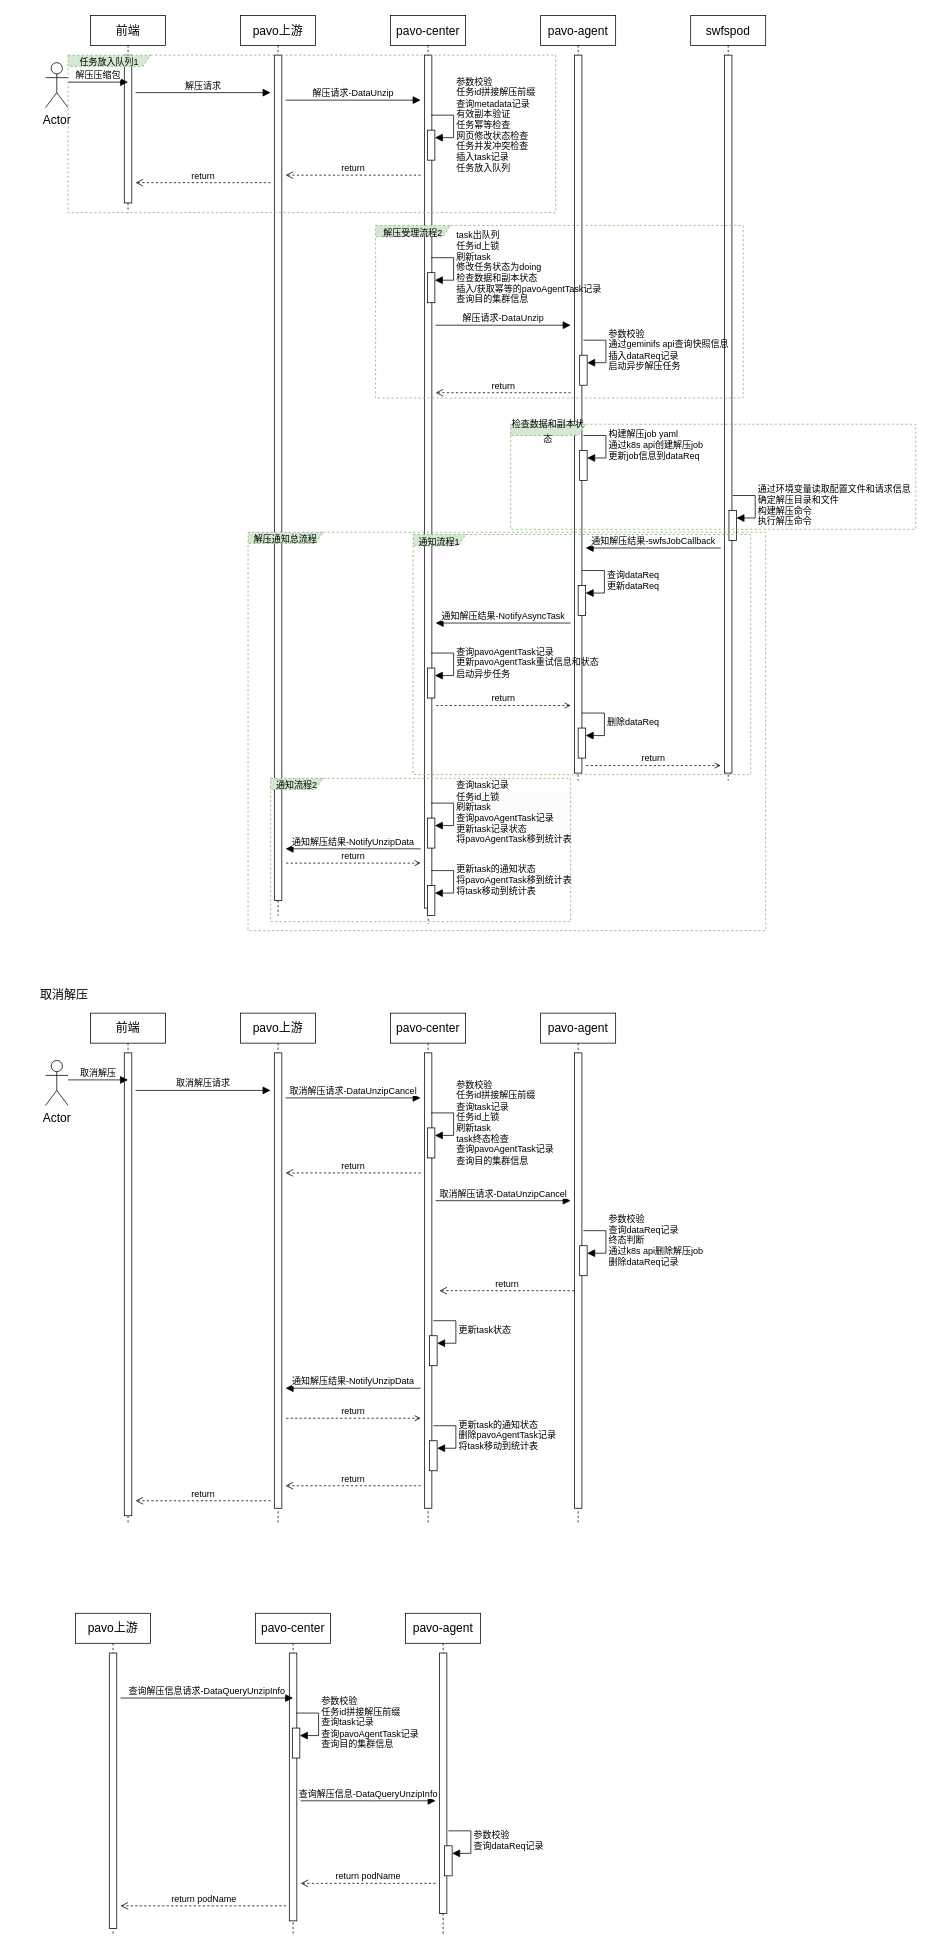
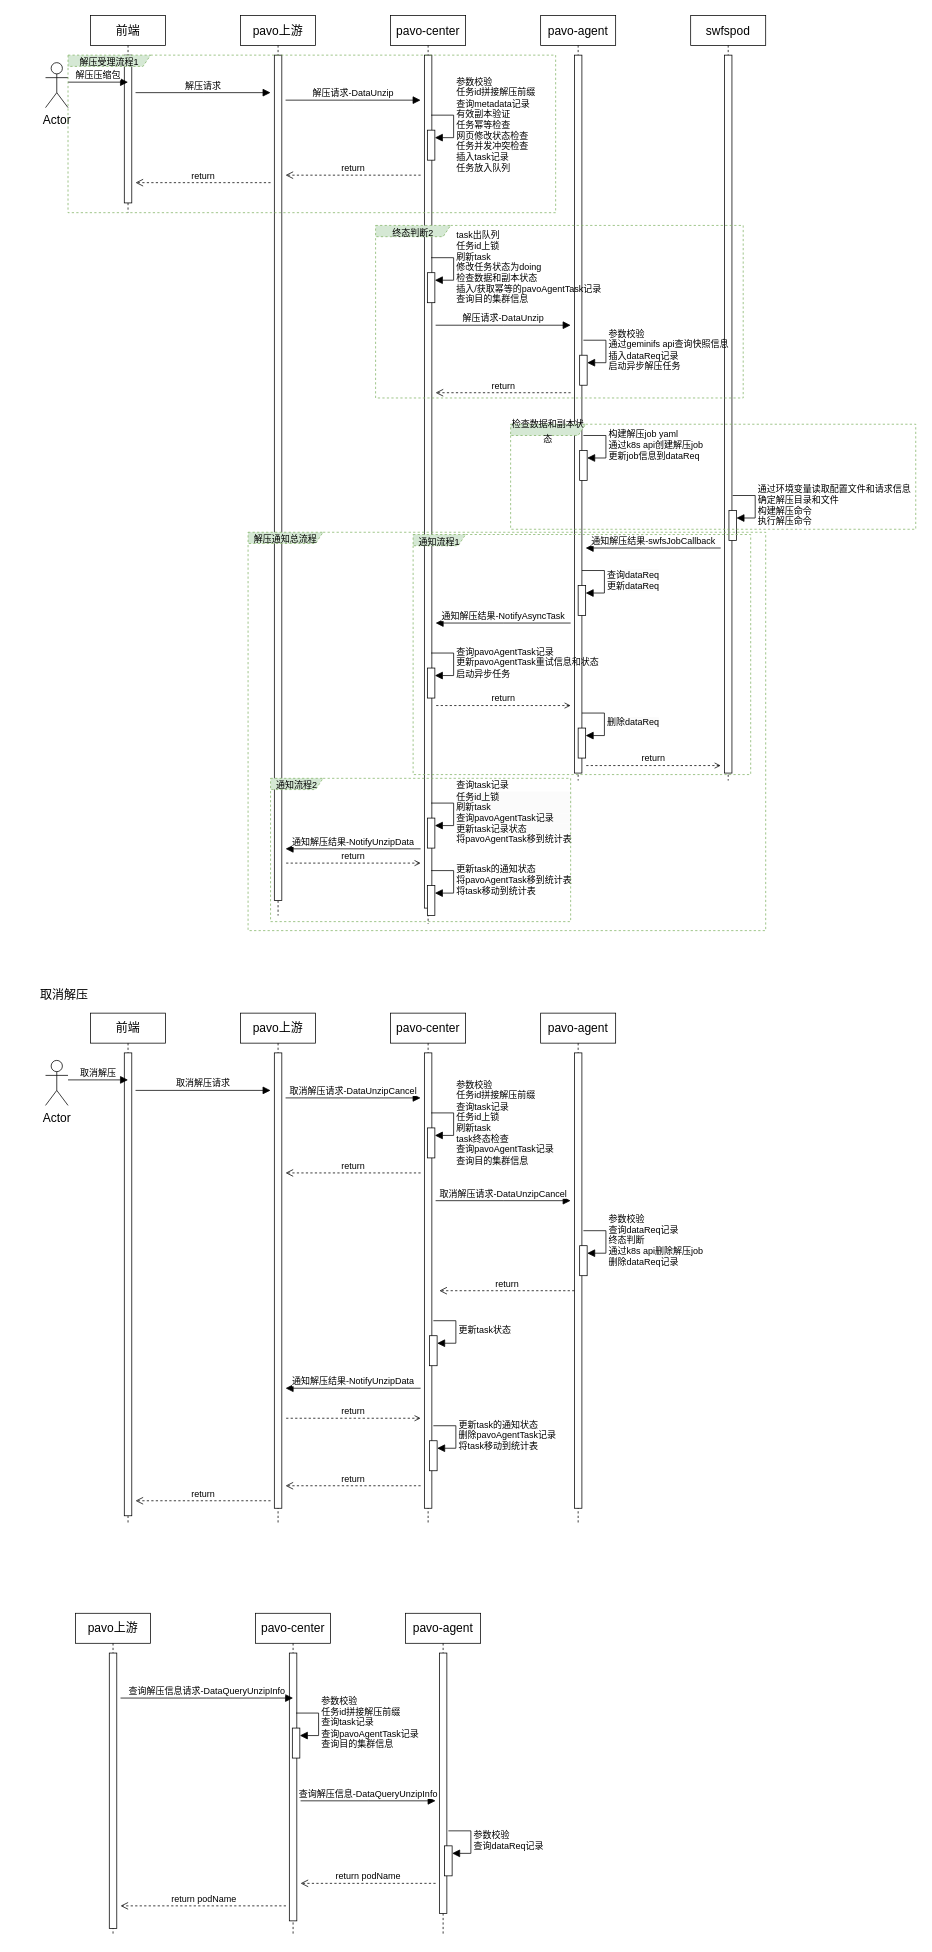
node "任务放入队列1": label "任务放入队列1" -> "解压受理流程1"
node "解压受理流程2": label "解压受理流程2" -> "终态判断2"
